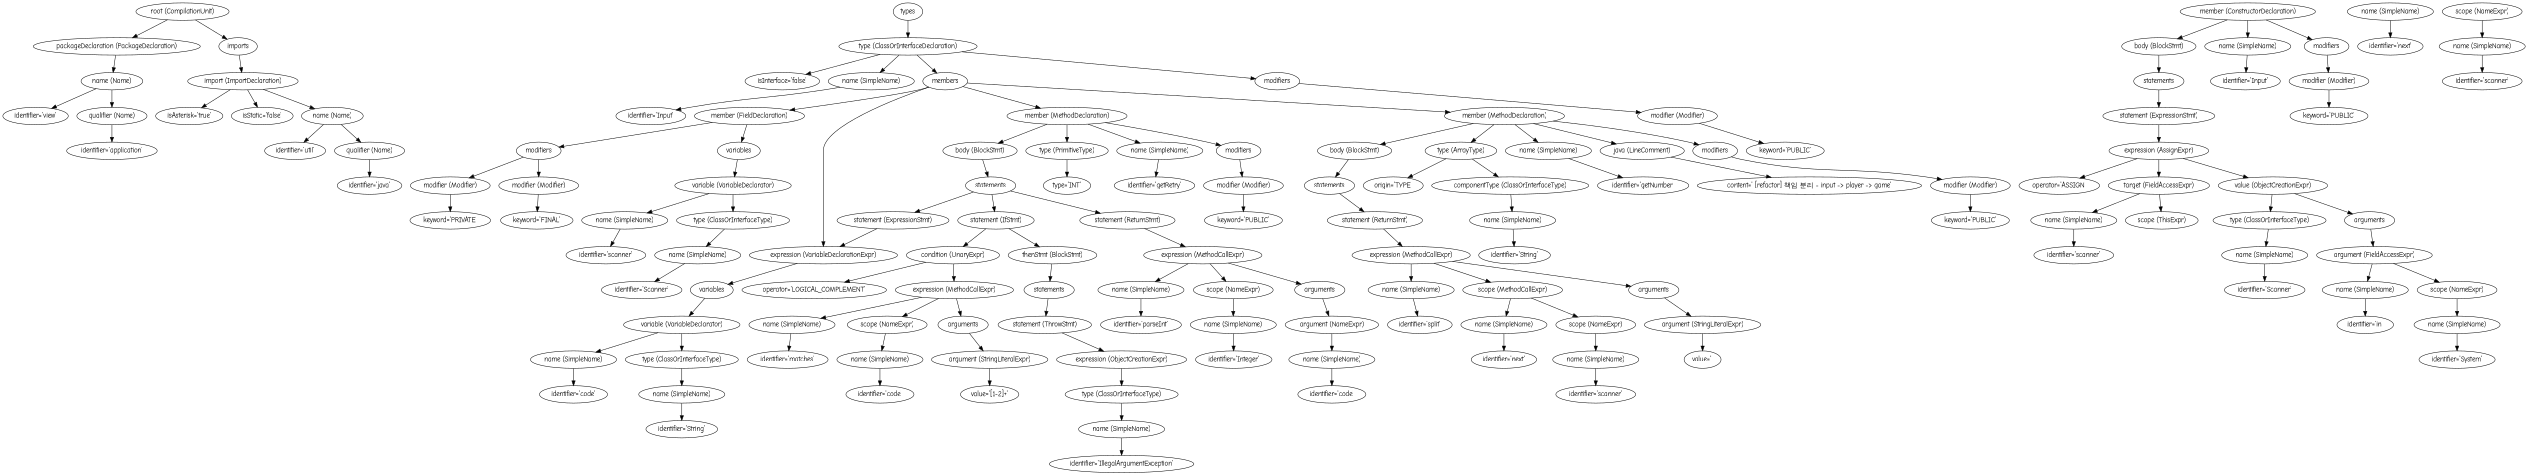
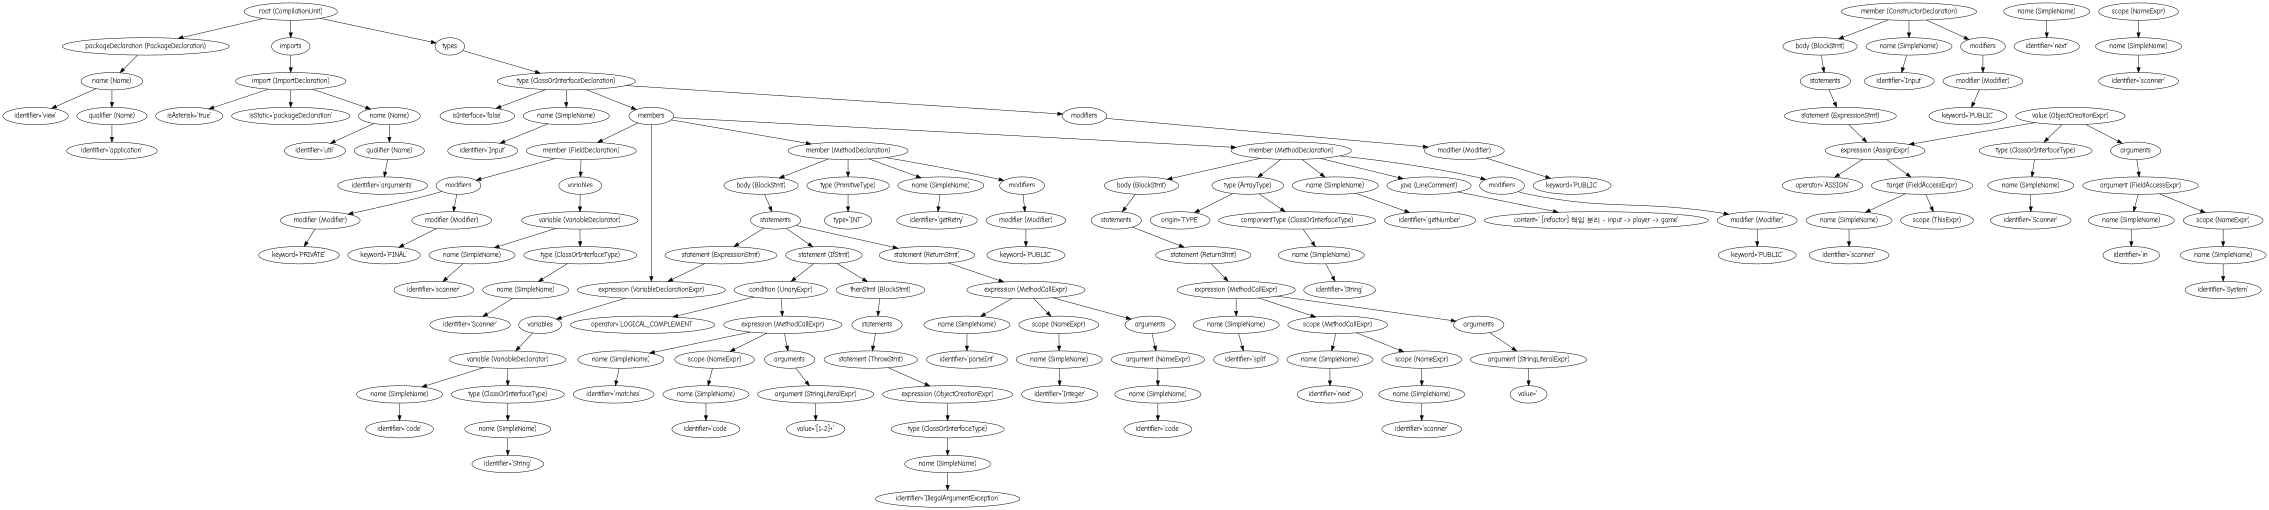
edge "root (CompilationUnit)" -> "types": added
node "isStatic='false'": label "isStatic='false'" -> "isStatic='packageDeclaration'"
edge "expression (AssignExpr)" -> "value (ObjectCreationExpr)": reversed
node "identifier='java'": label "identifier='java'" -> "identifier='arguments'"
